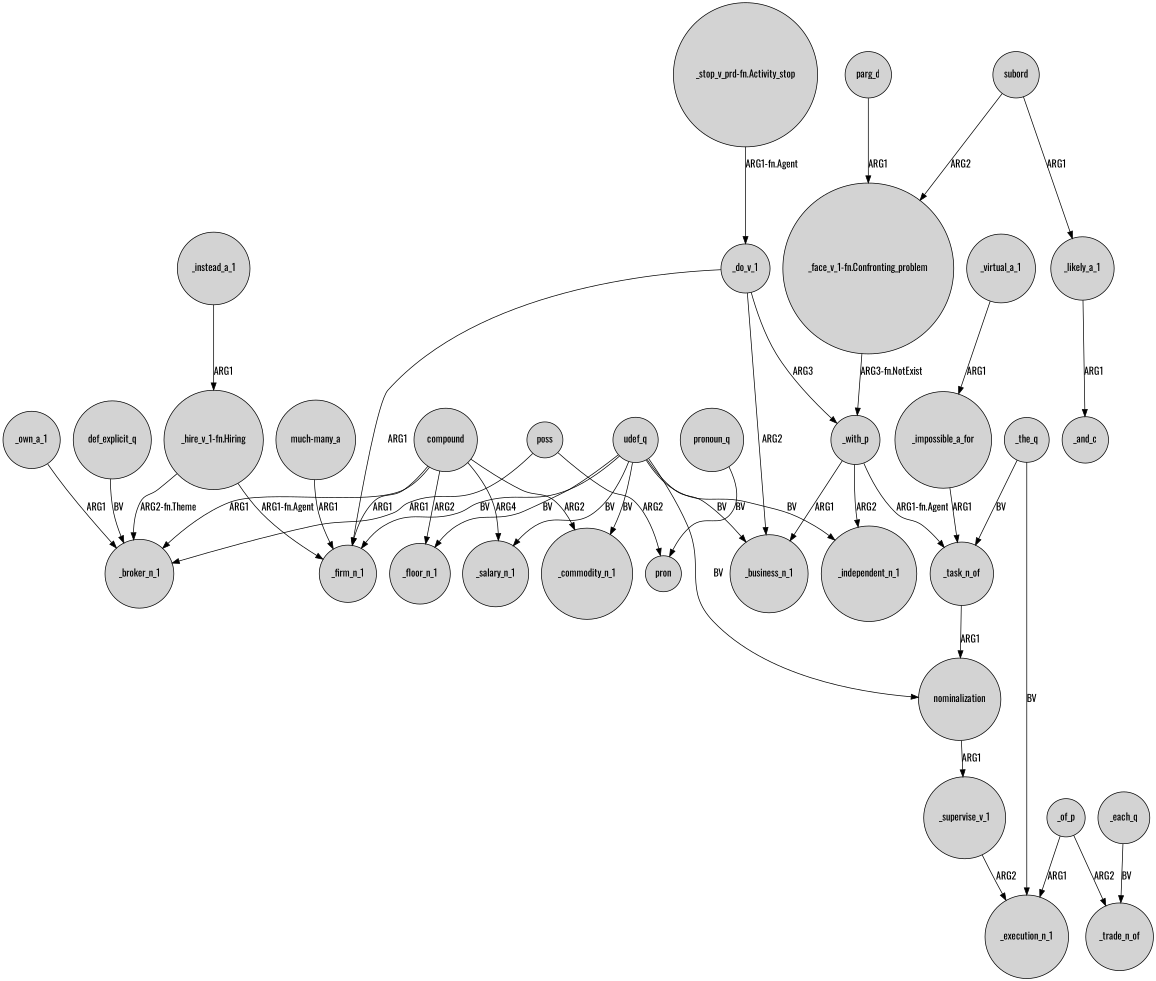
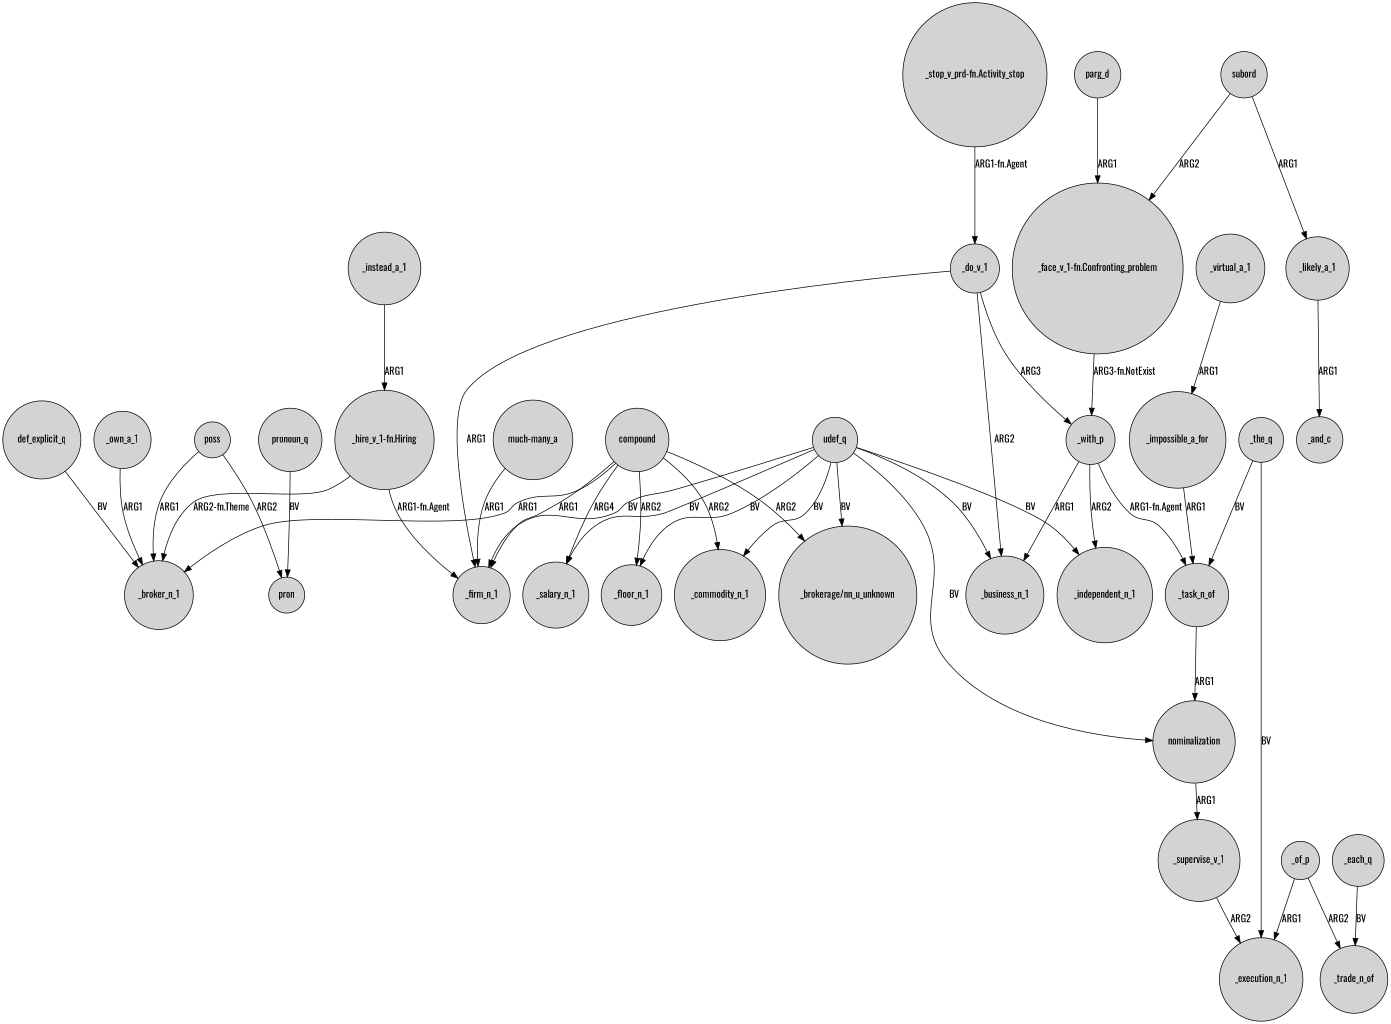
node "_brokerage/nn_u_unknown": added
